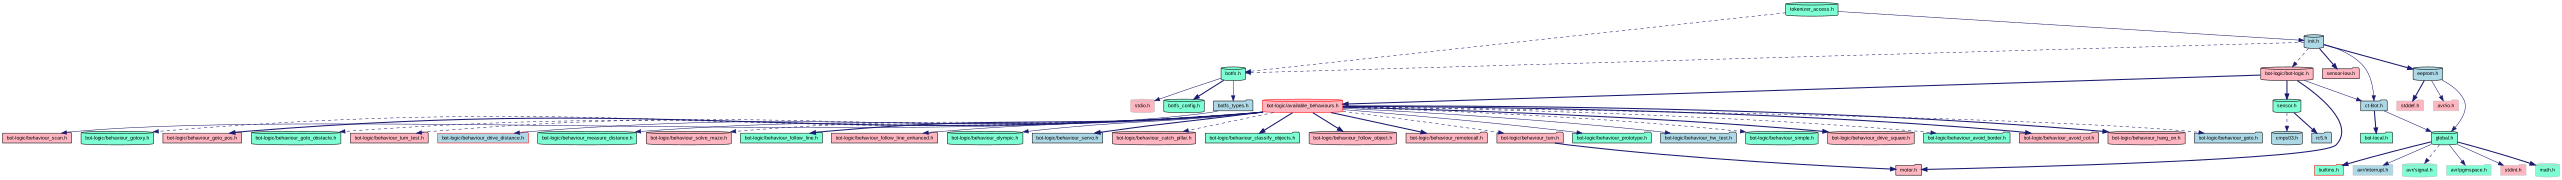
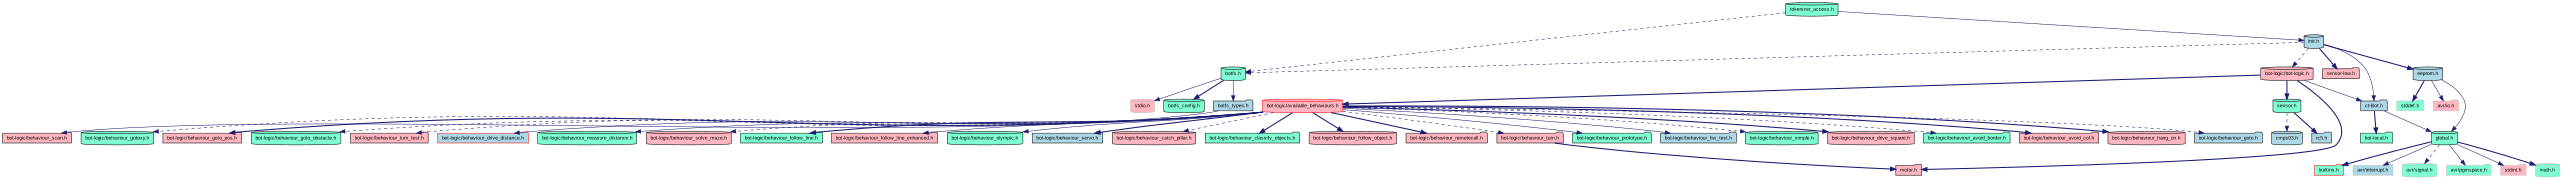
node "stddef.h": fillcolor lightpink -> aquamarine
